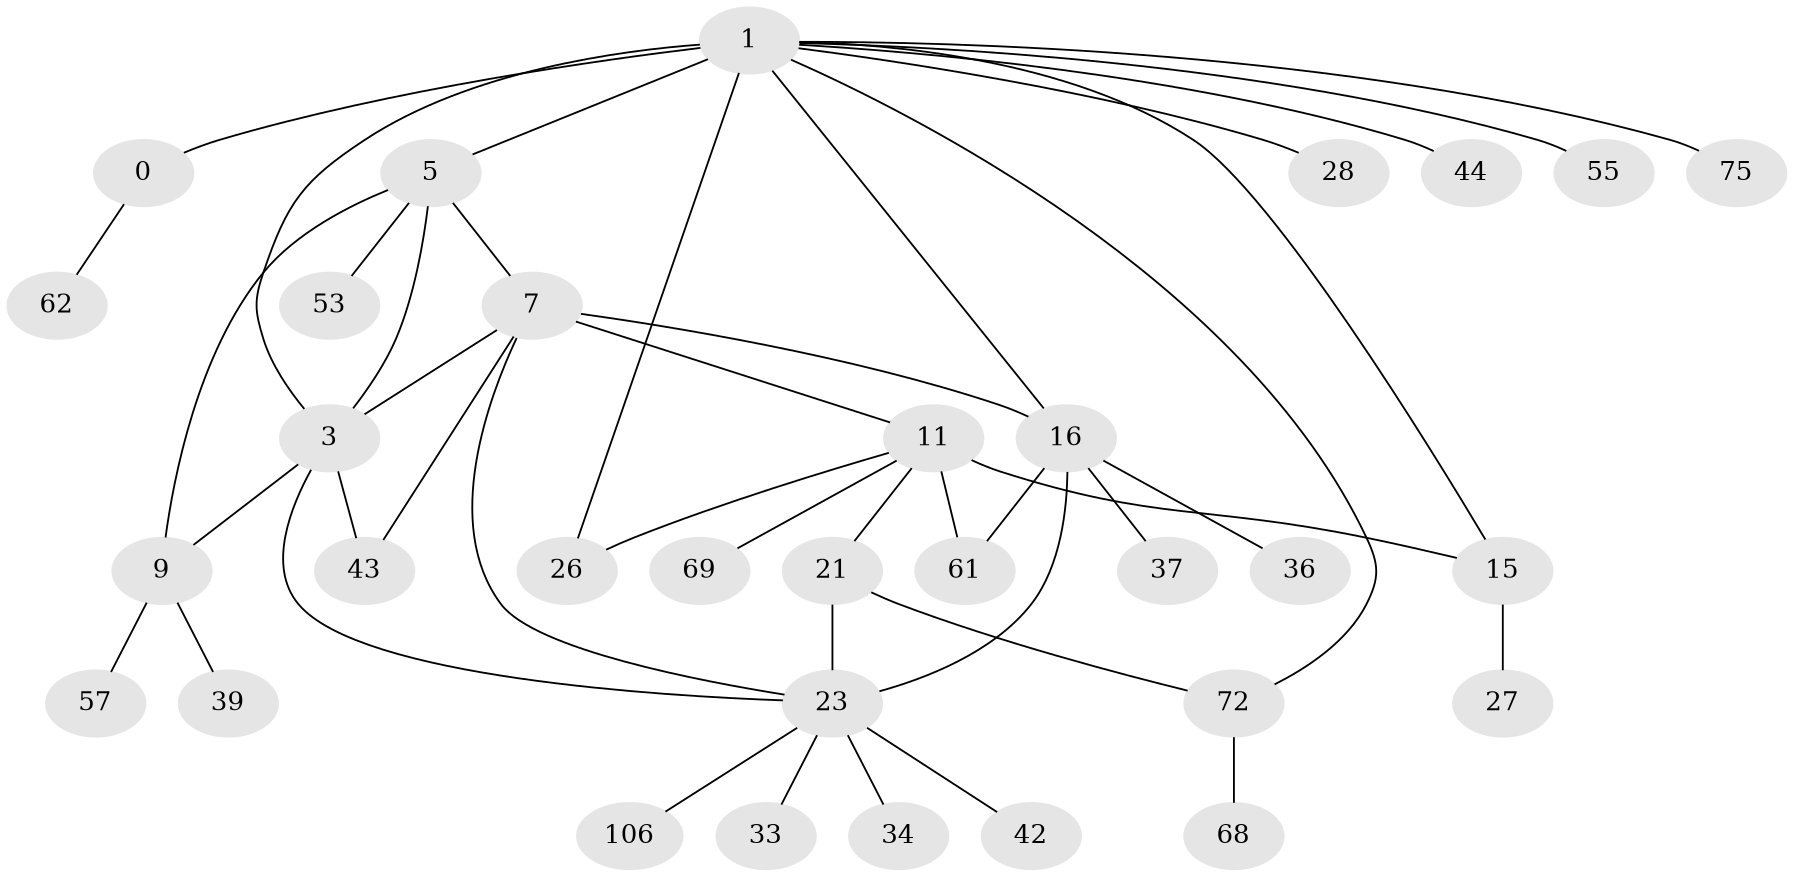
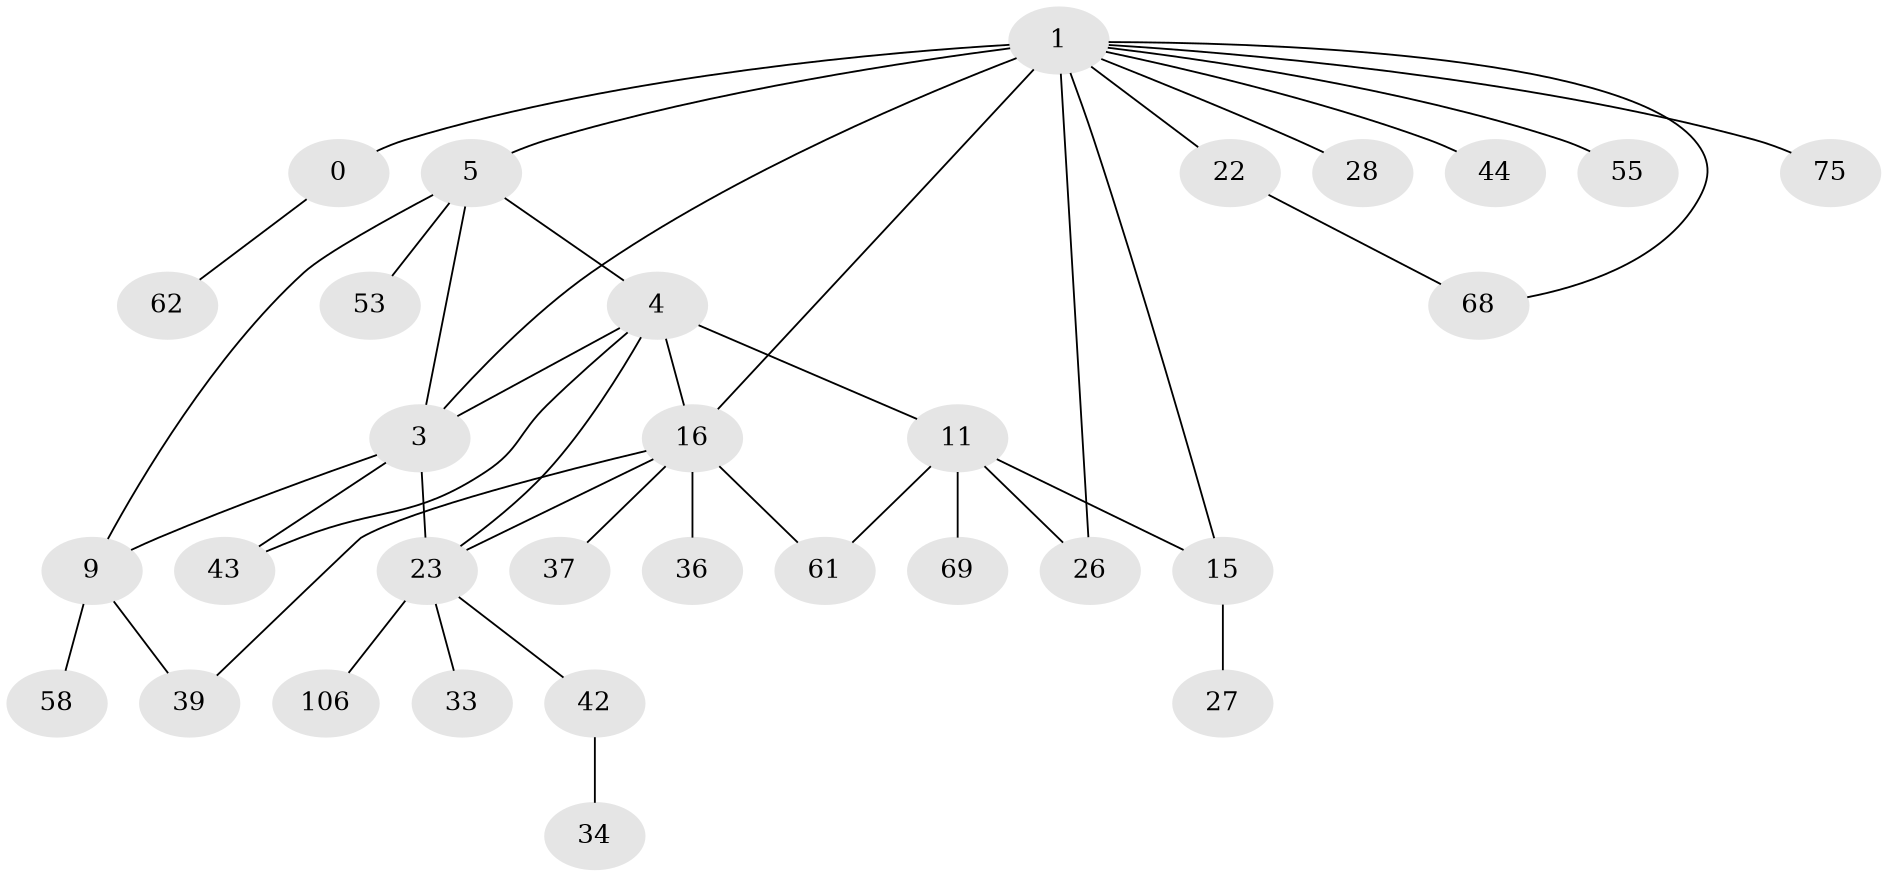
edge "1" -- "68": added
node "7": label "7" -> "4"
edge "16" -- "39": added
node "21": removed
node "57": label "57" -> "58"
node "72": label "72" -> "22"
edge "23" -- "34": now "42" -- "34"
